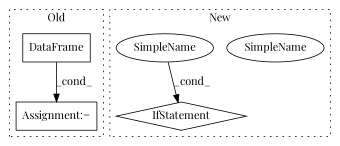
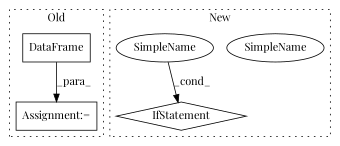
edge "DataFrame" -> "Assignment:=": label "_cond_" -> "_para_"
